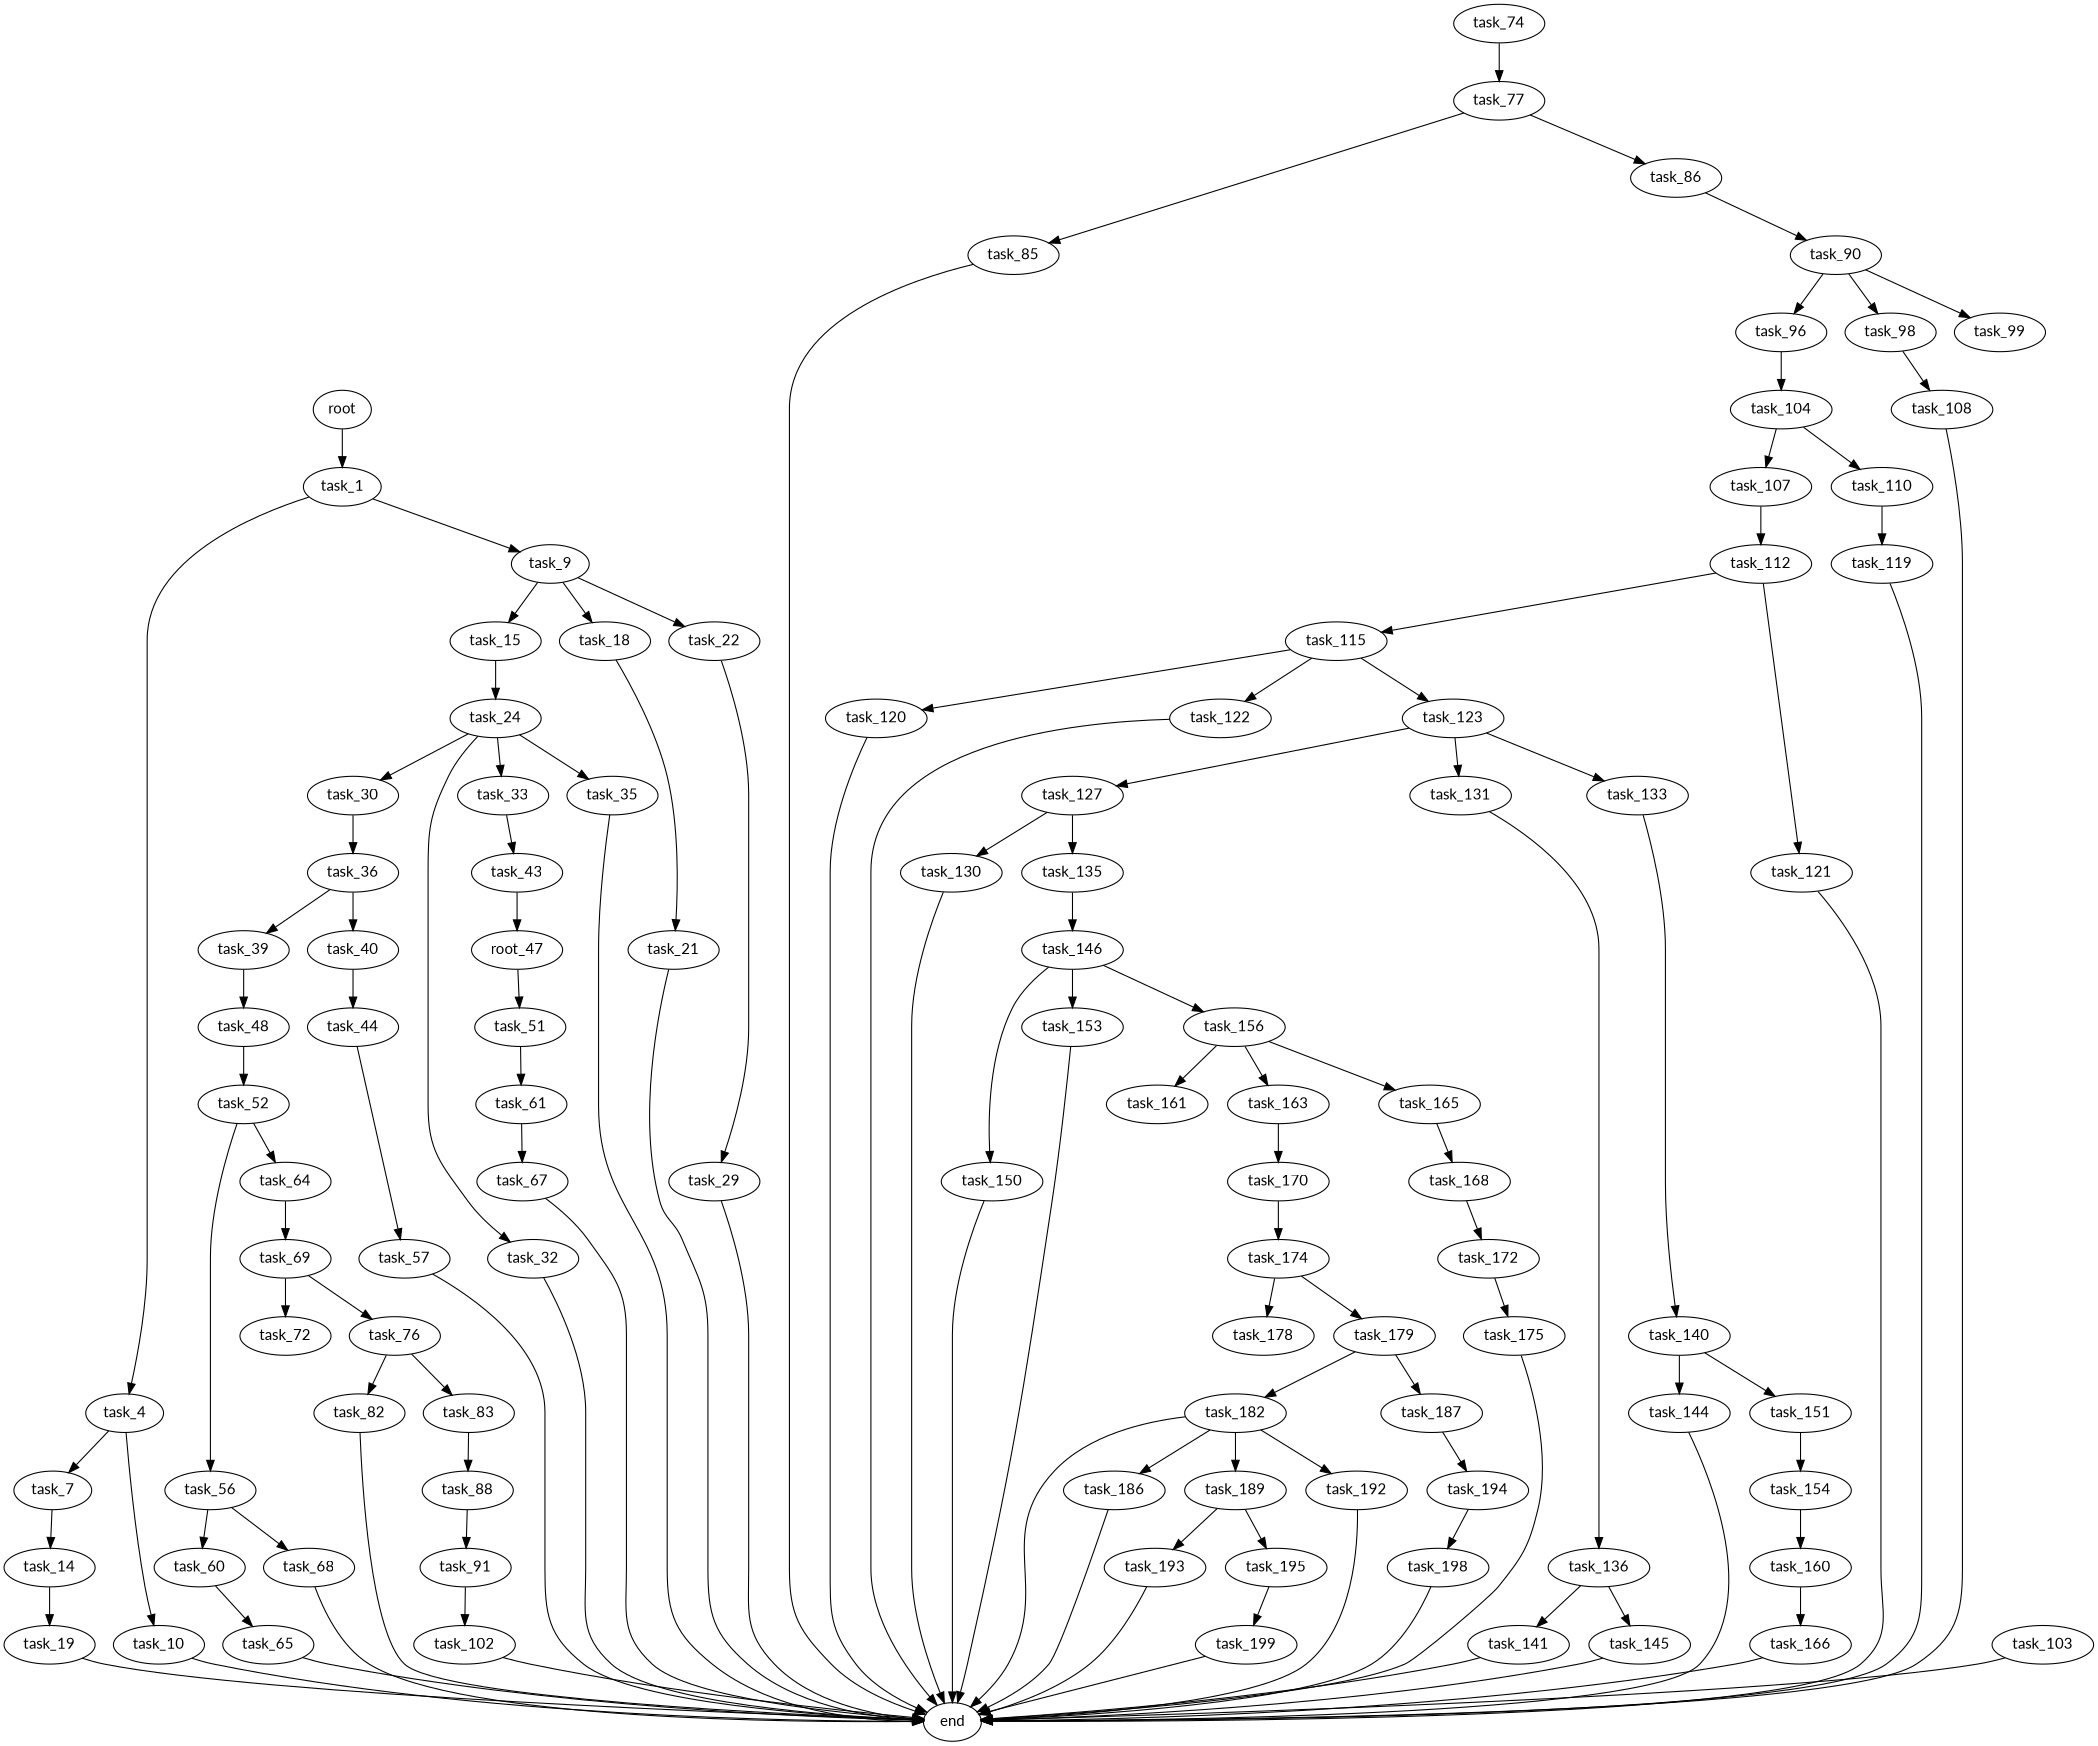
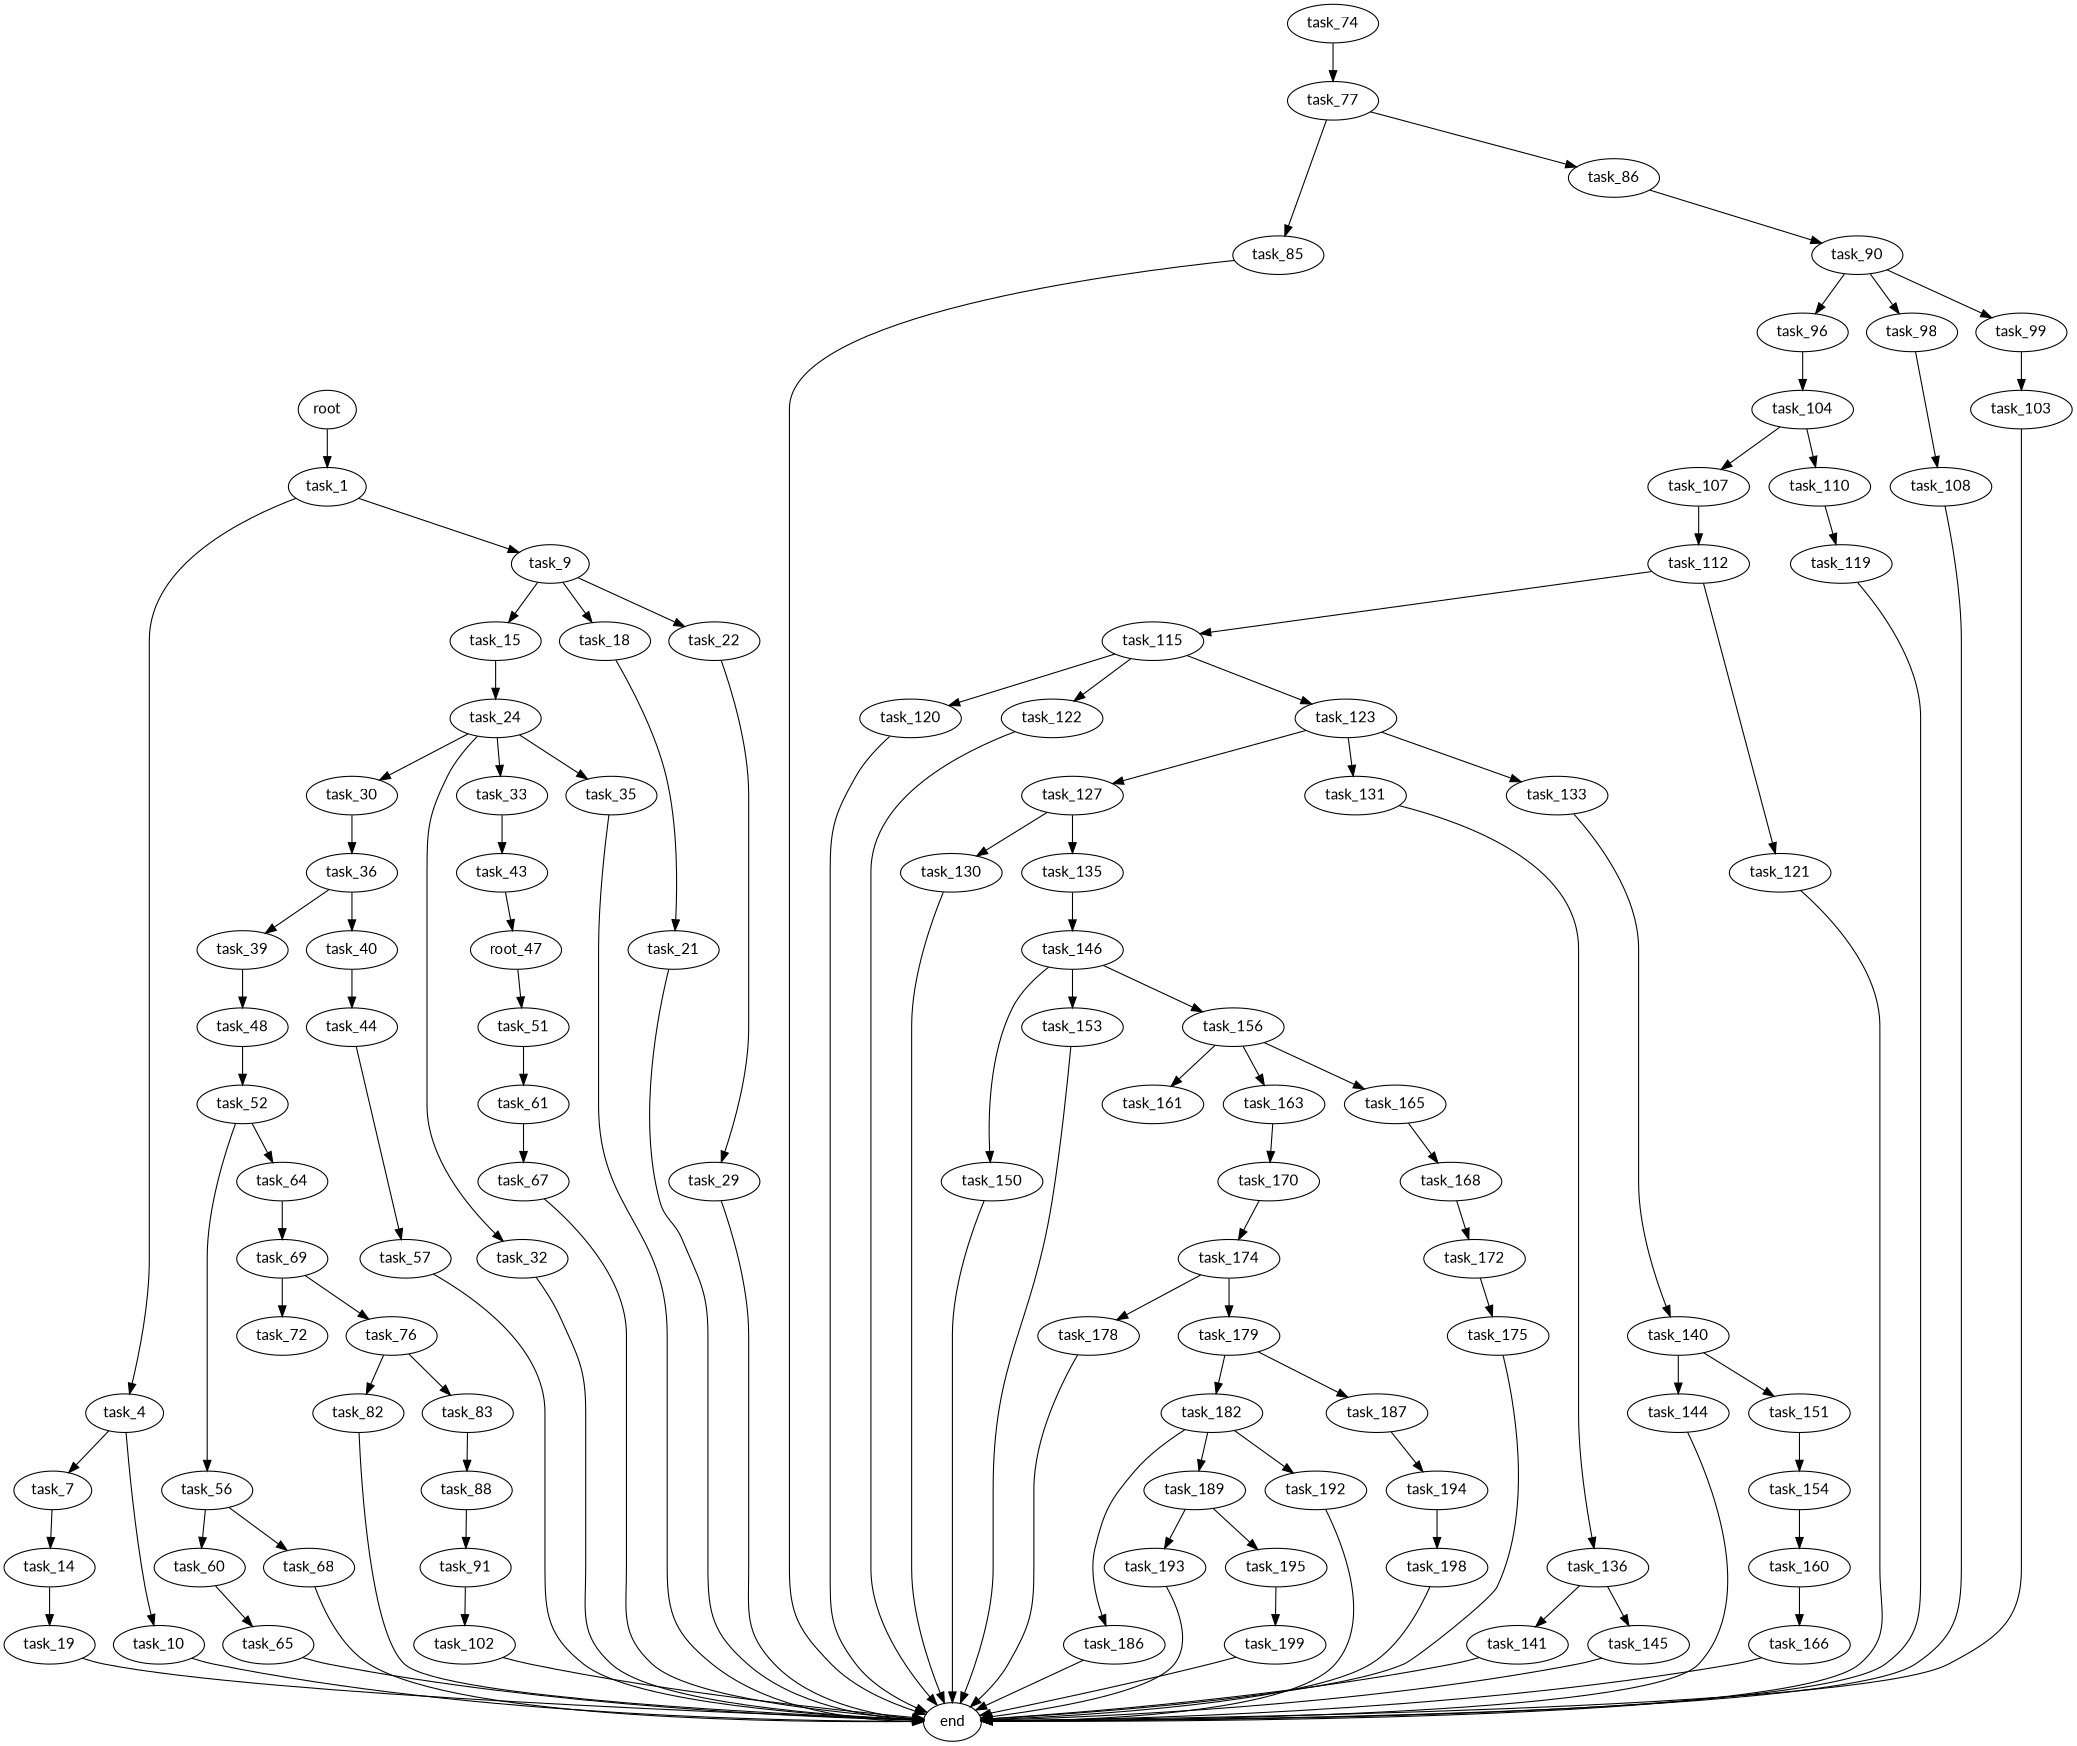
edge "task_99" -> "task_103": added
edge "task_182" -> "end": now "task_178" -> "end"
